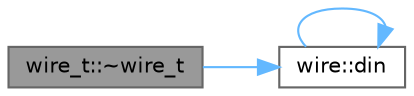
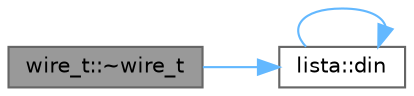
node "wire::din": label "wire::din" -> "lista::din"
